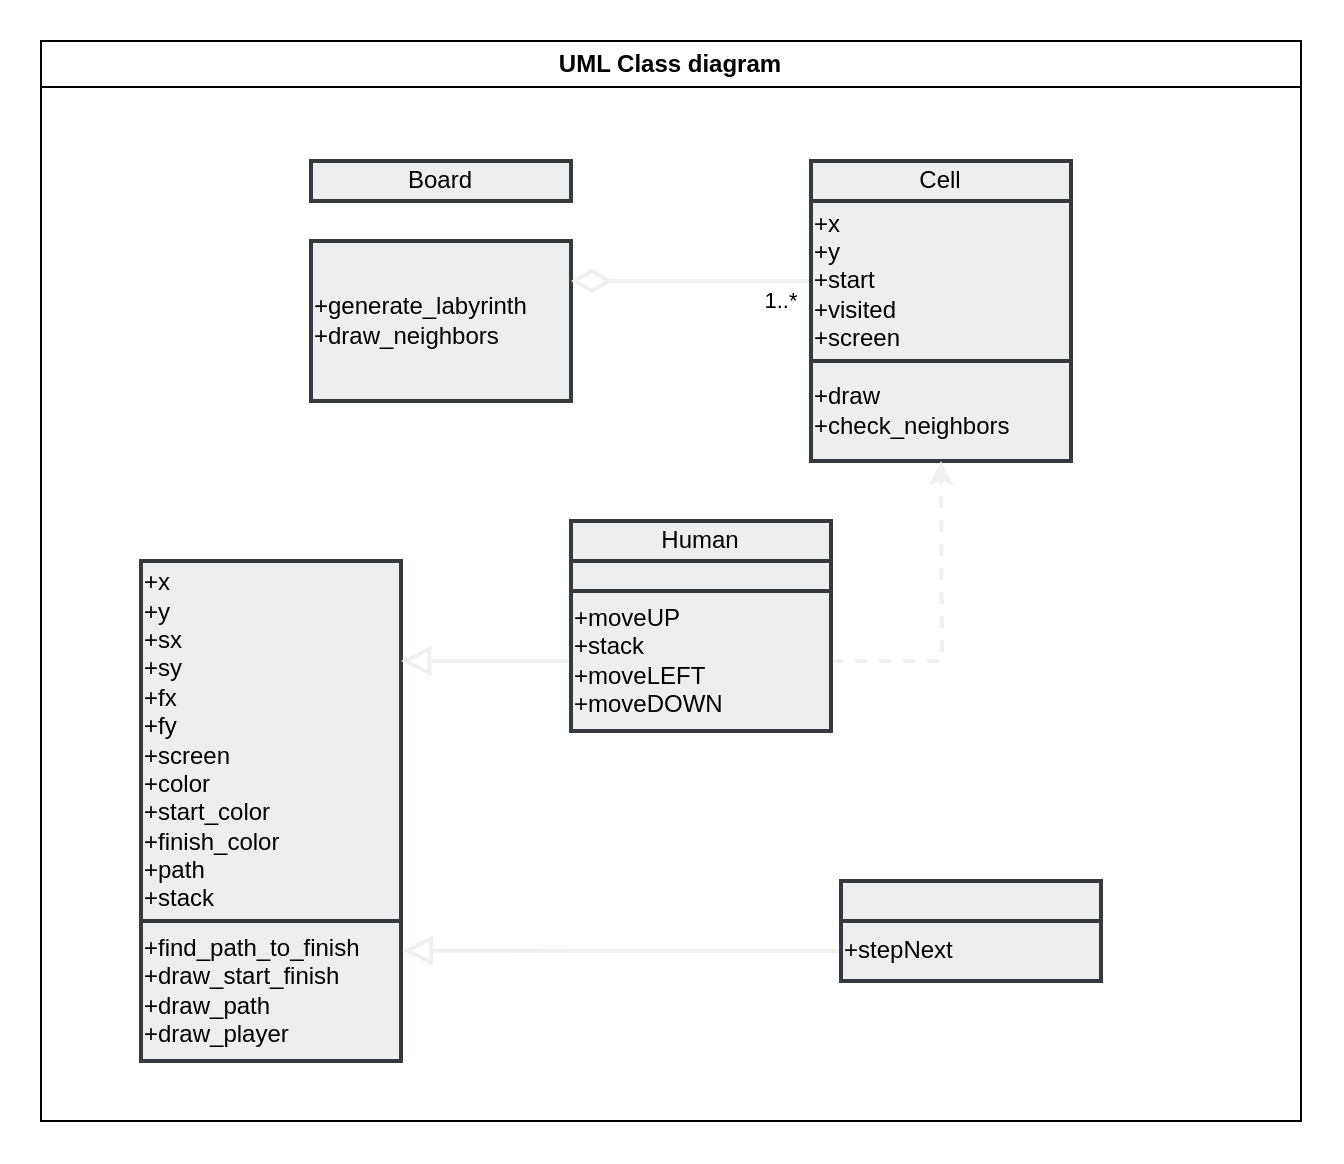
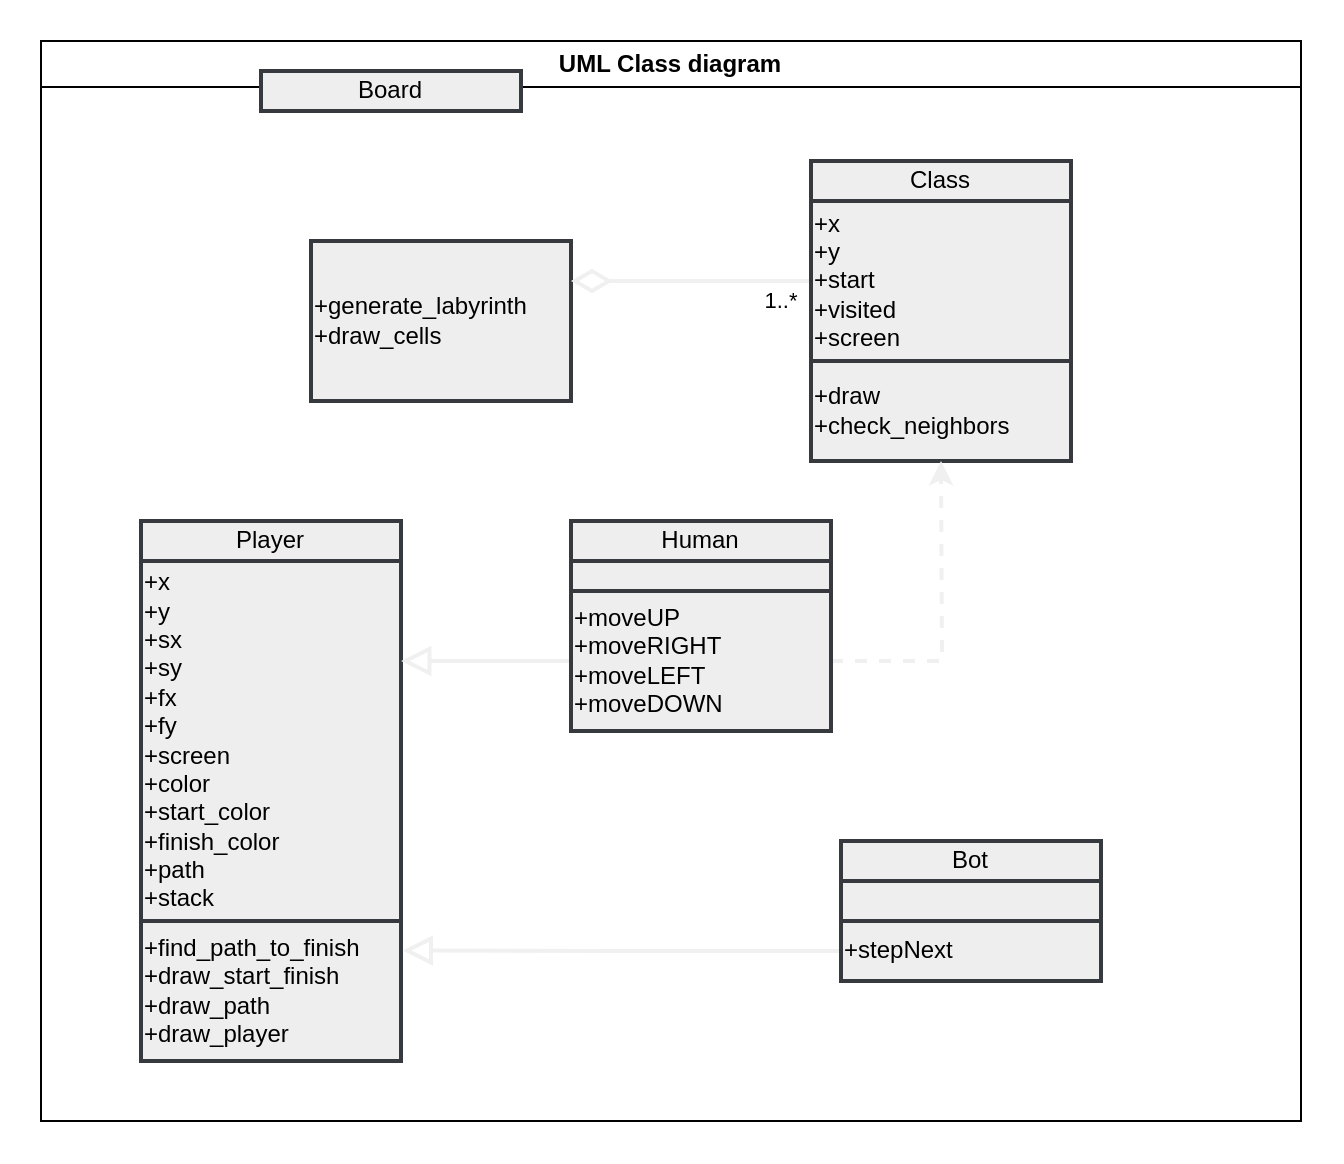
node "Board": moved (441, 181) -> (391, 91)
node "Cell": label "Cell" -> "Class"
node "+generate_labyrinth +draw_neighbors": label "+generate_labyrinth +draw_neighbors" -> "+generate_labyrinth +draw_cells"
node "Player": added
node "+moveUP +stack +moveLEFT +moveDOWN": label "+moveUP +stack +moveLEFT +moveDOWN" -> "+moveUP +moveRIGHT +moveLEFT +moveDOWN"
node "Bot": added
